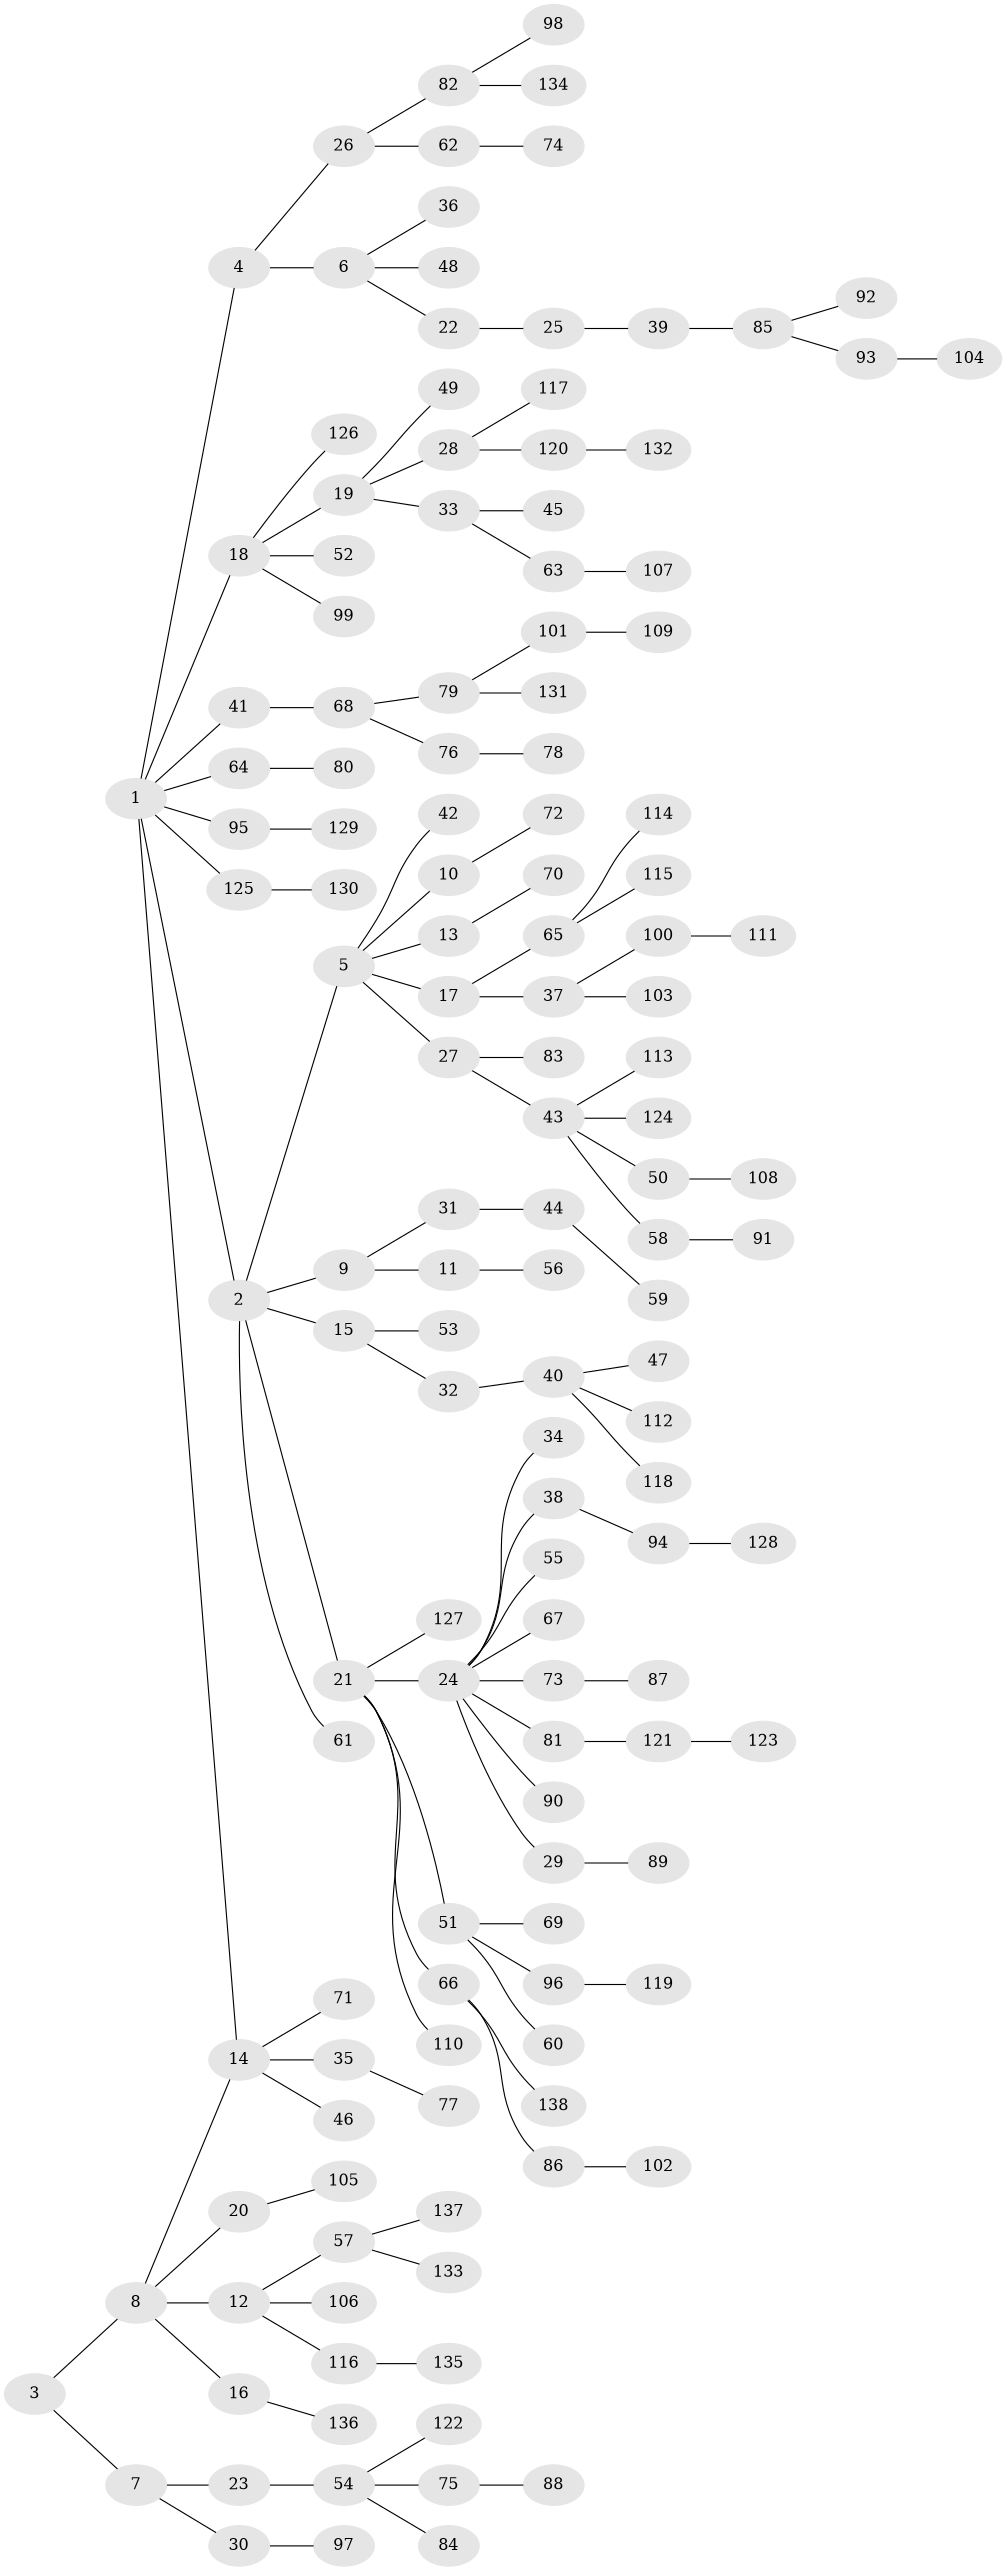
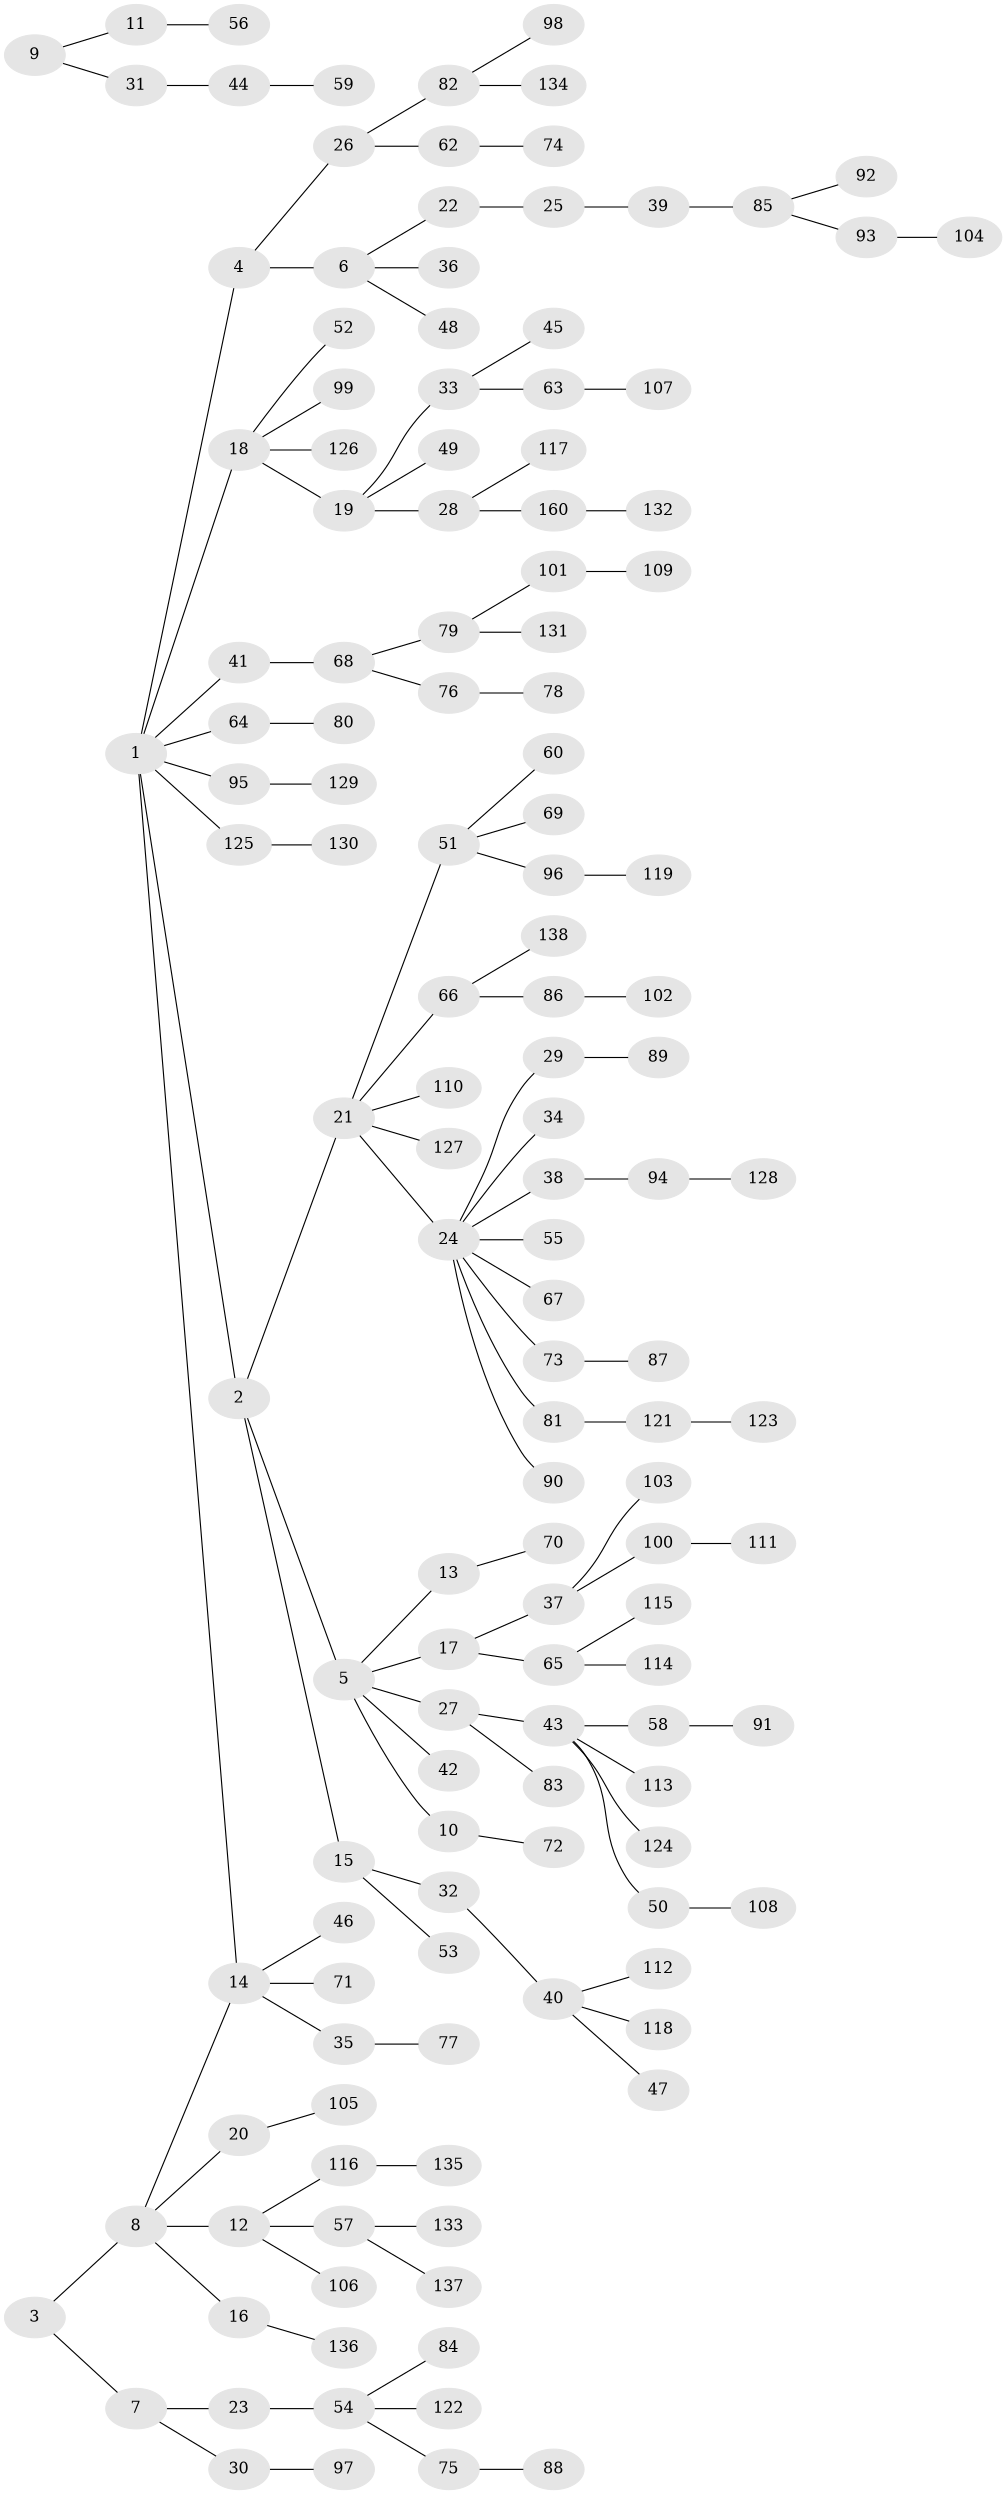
node "120": label "120" -> "160"
edge "9" -- "2": removed
node "61": removed
